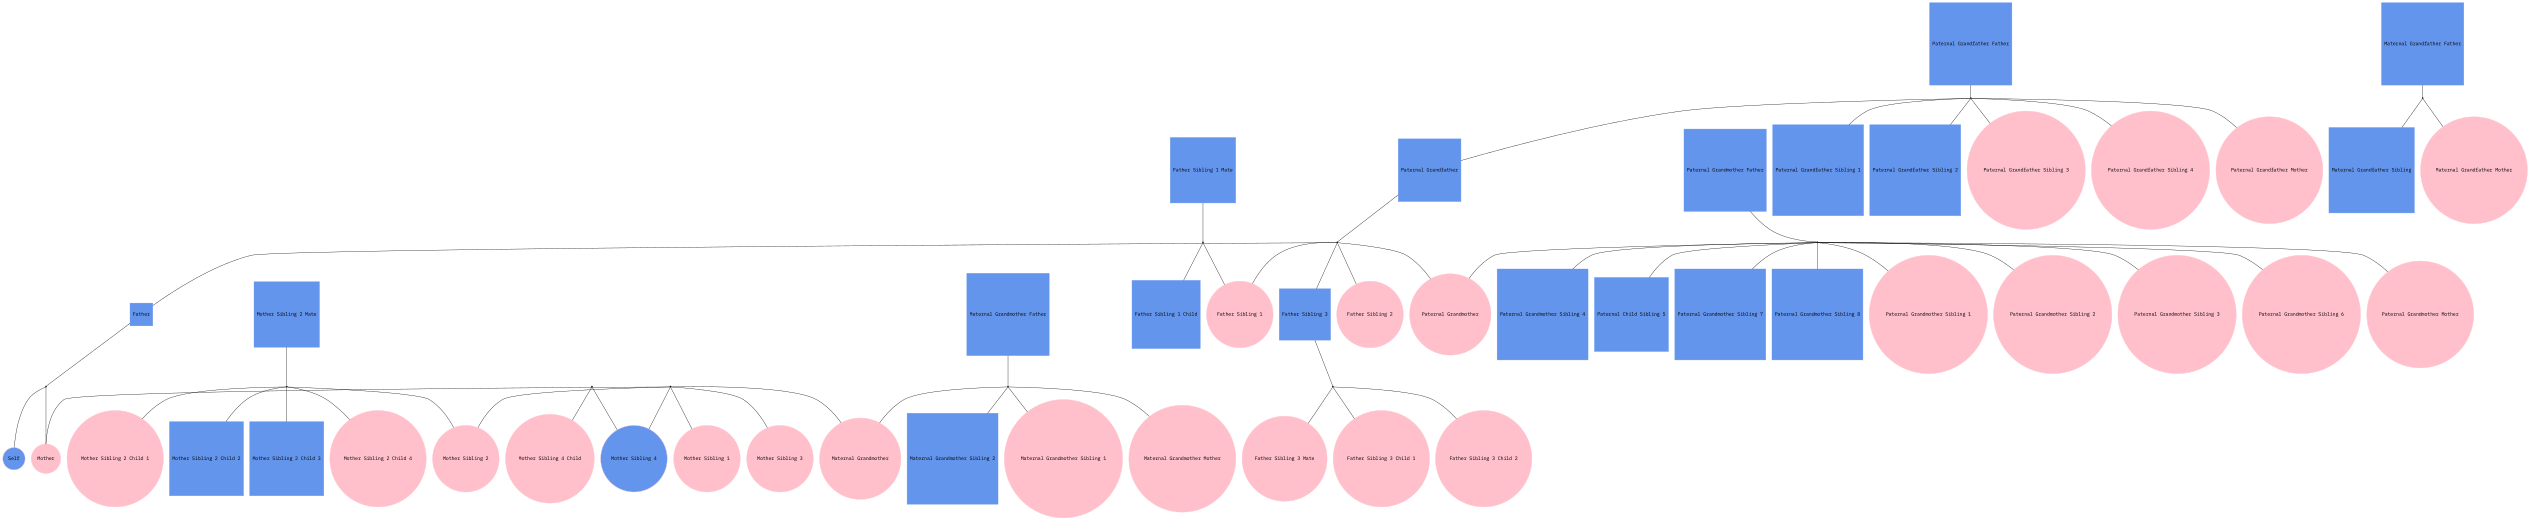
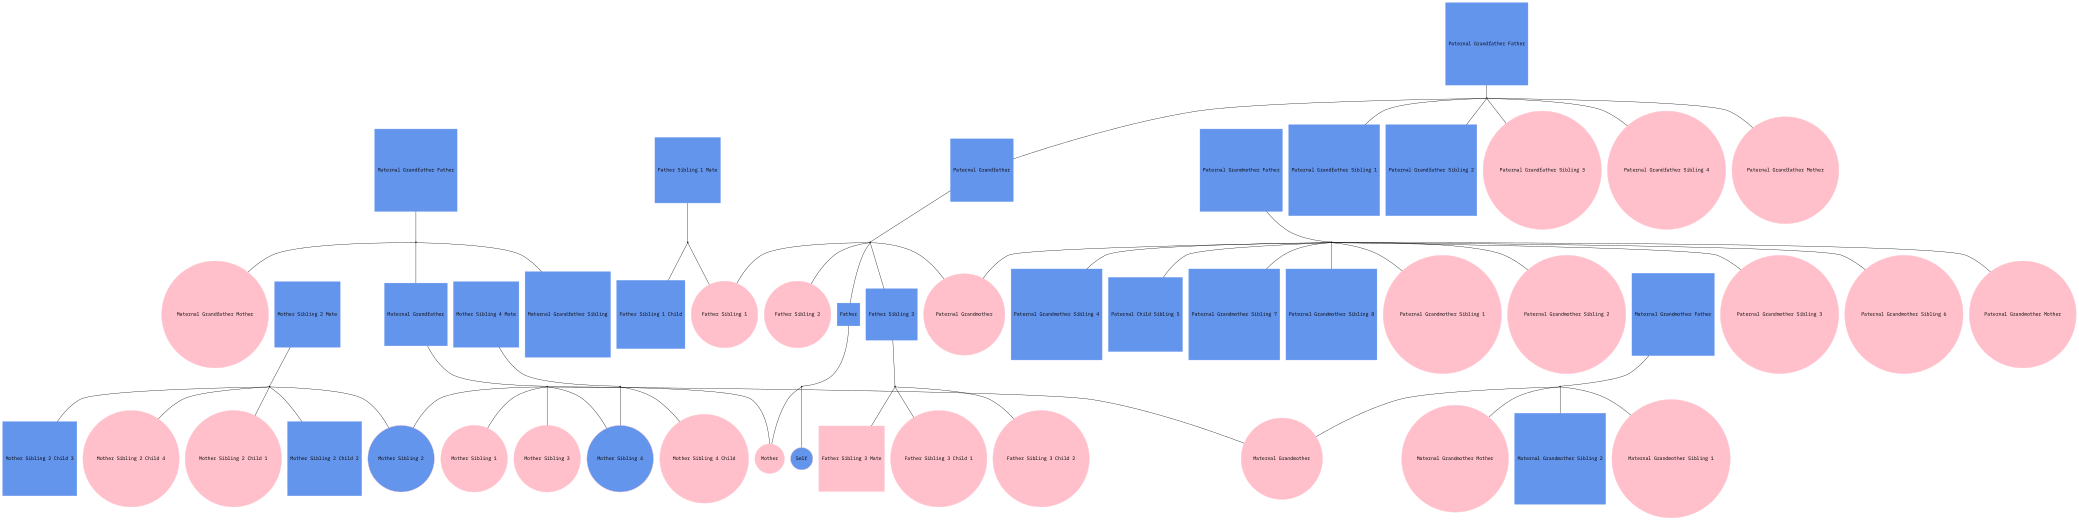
node "Maternal Grandfather": added
node "Mother Sibling 4 Mate": added
node "Mother Sibling 2": fillcolor pink -> cornflowerblue
node "Father Sibling 3 Mate": shape ellipse -> box
